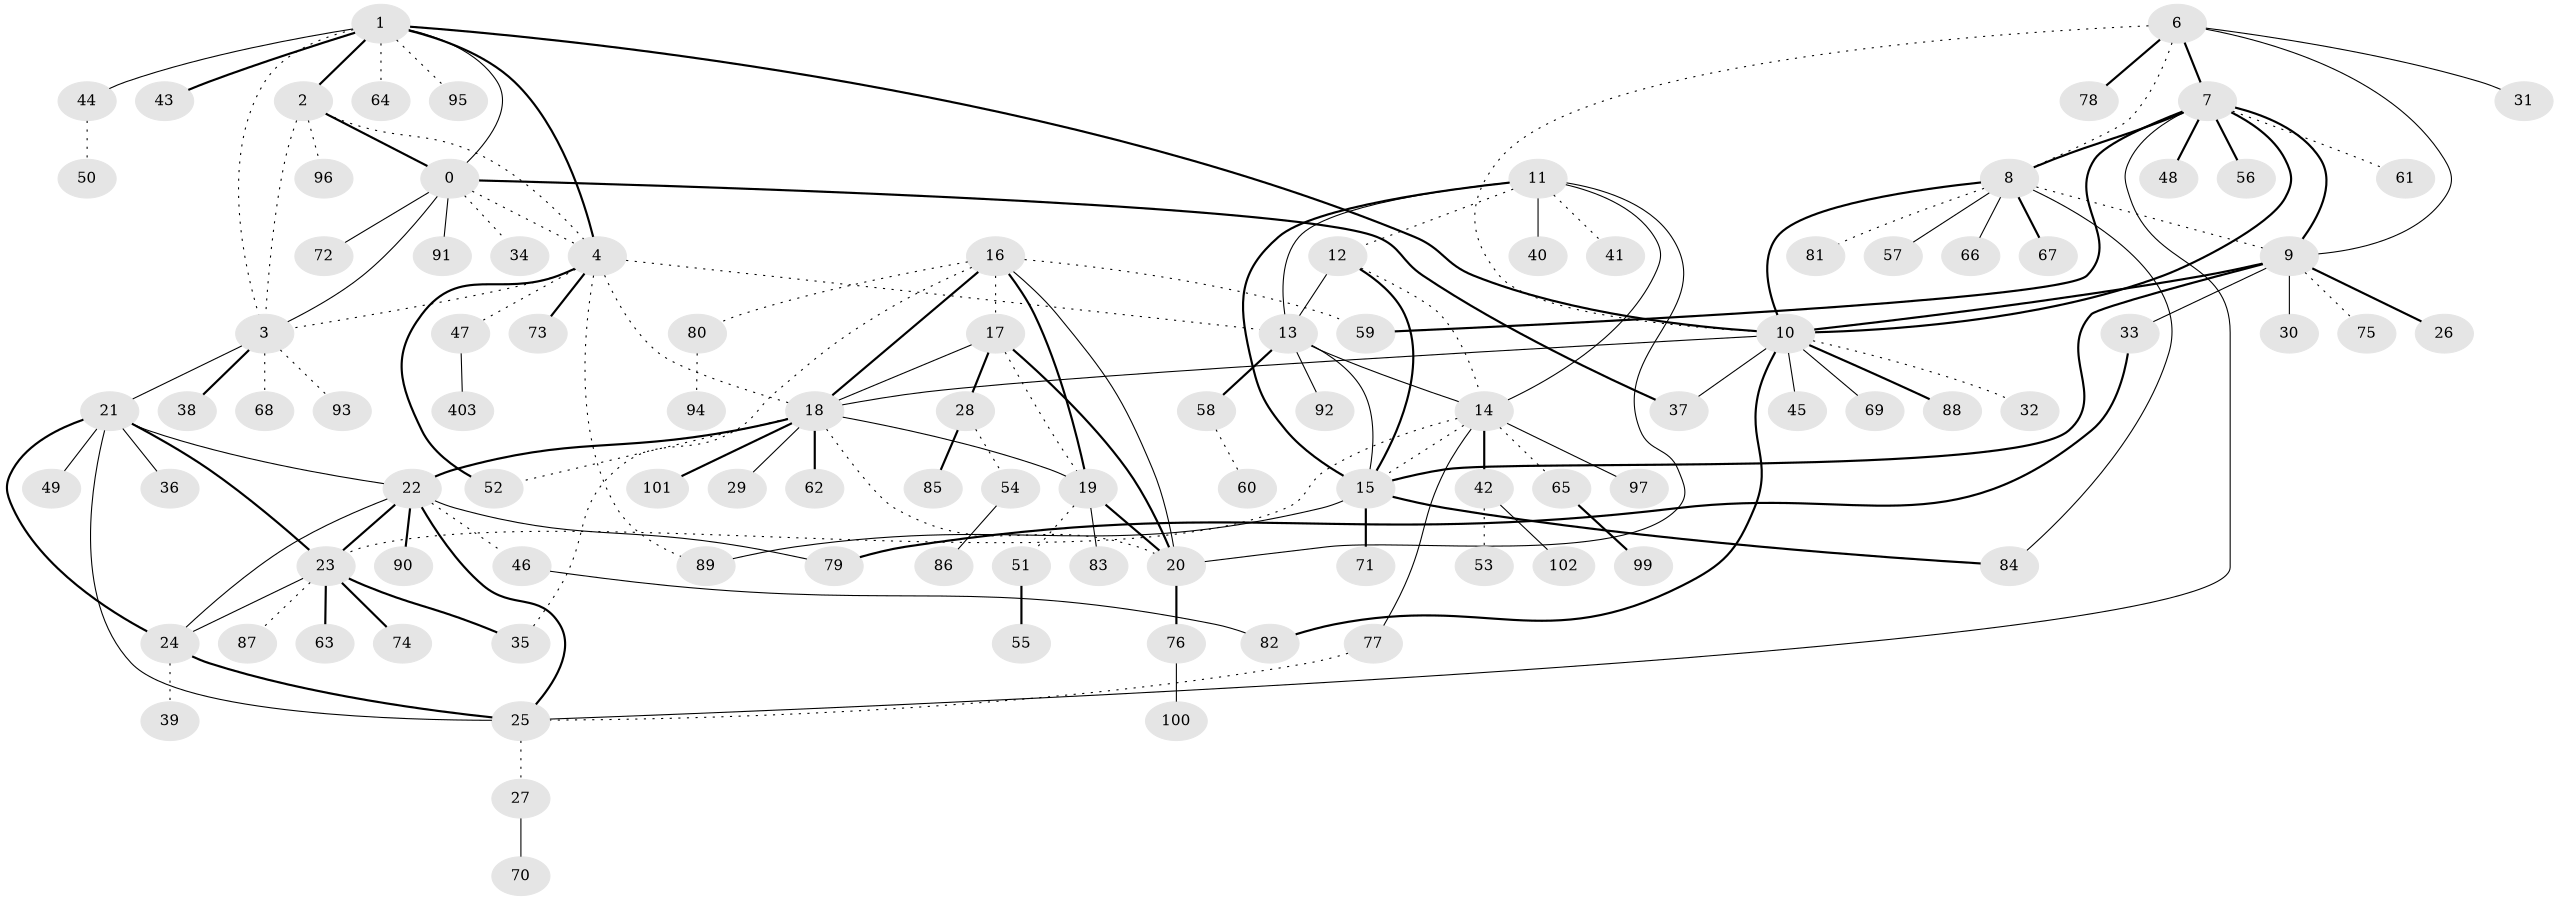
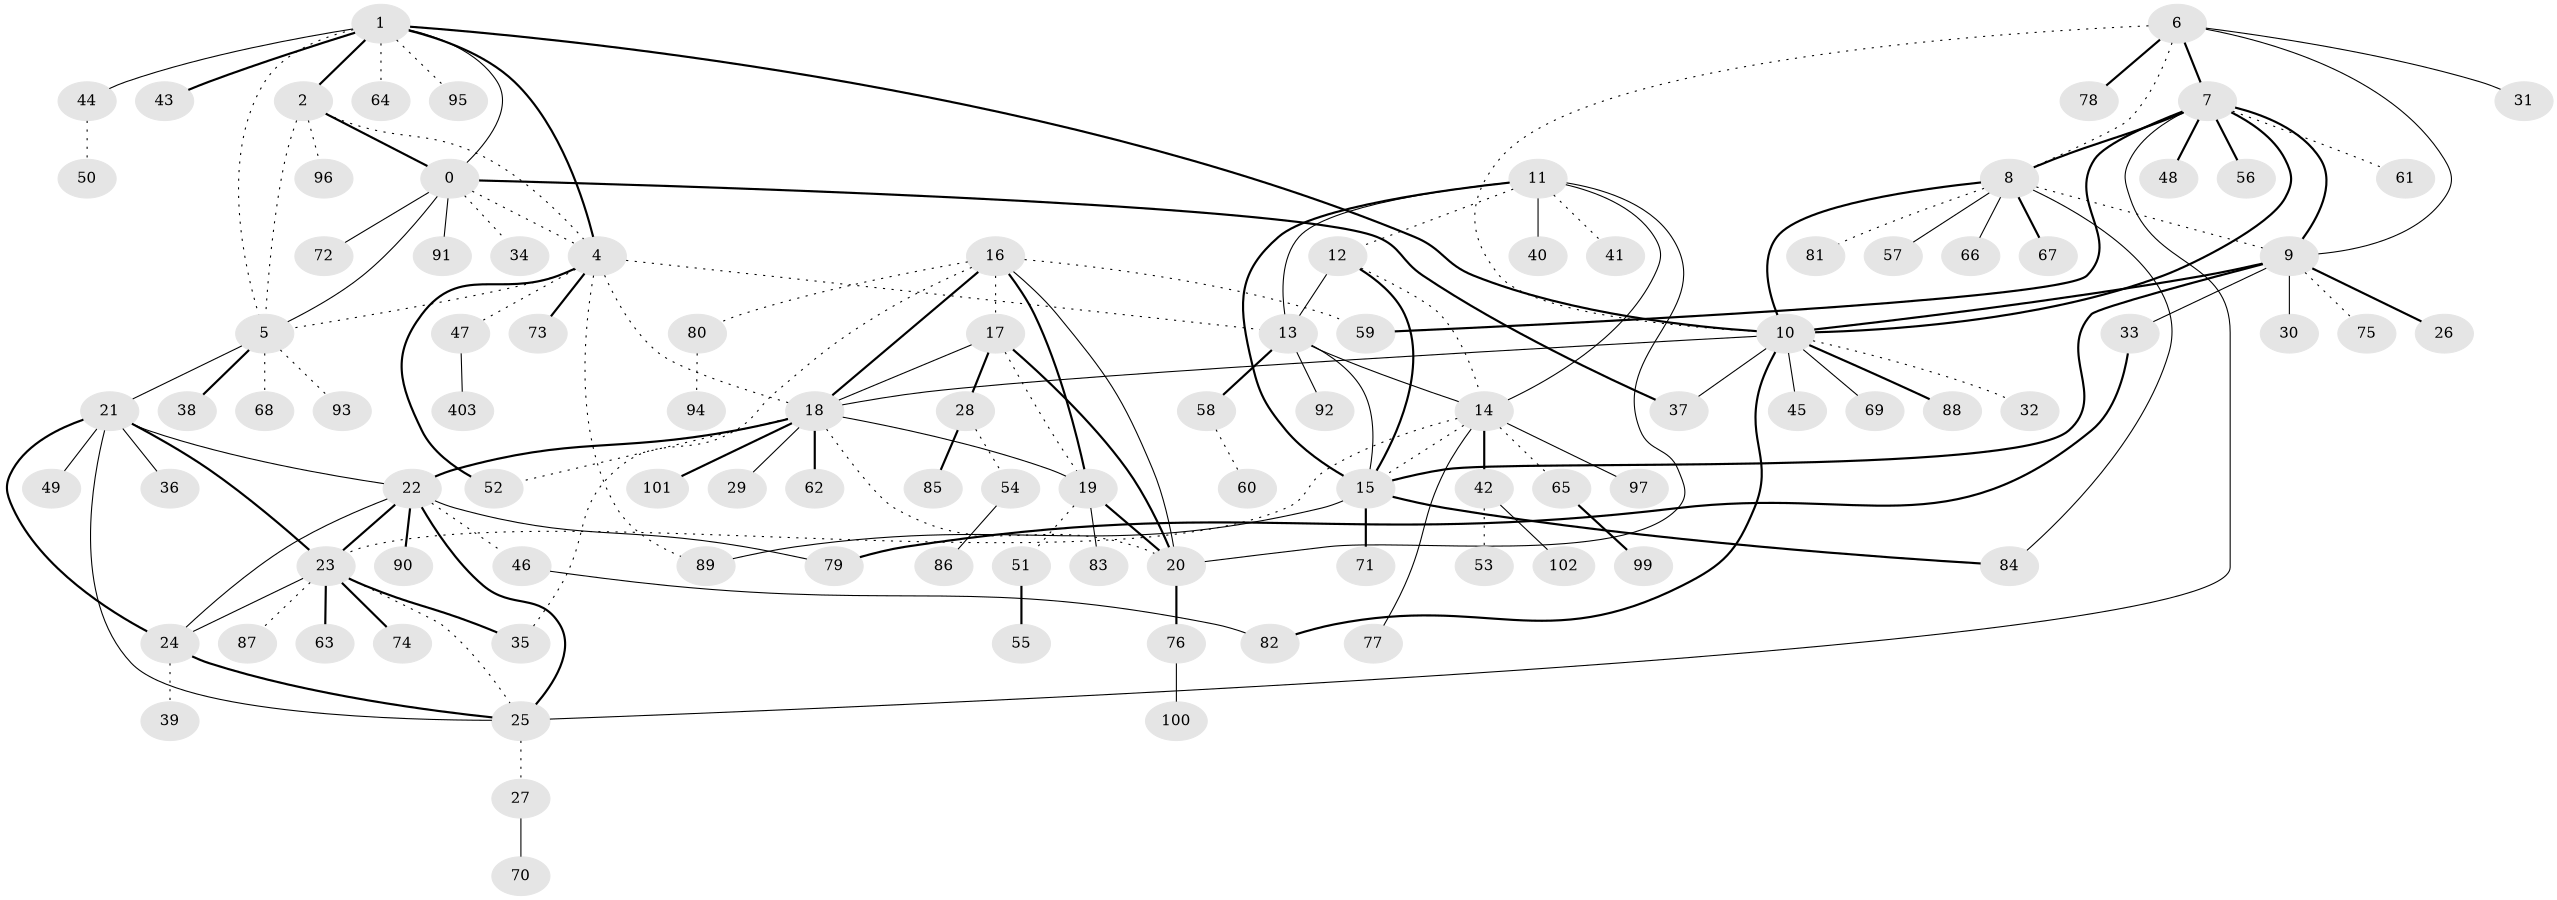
node "3": label "3" -> "5"
edge "77" -- "25": now "23" -- "25"
